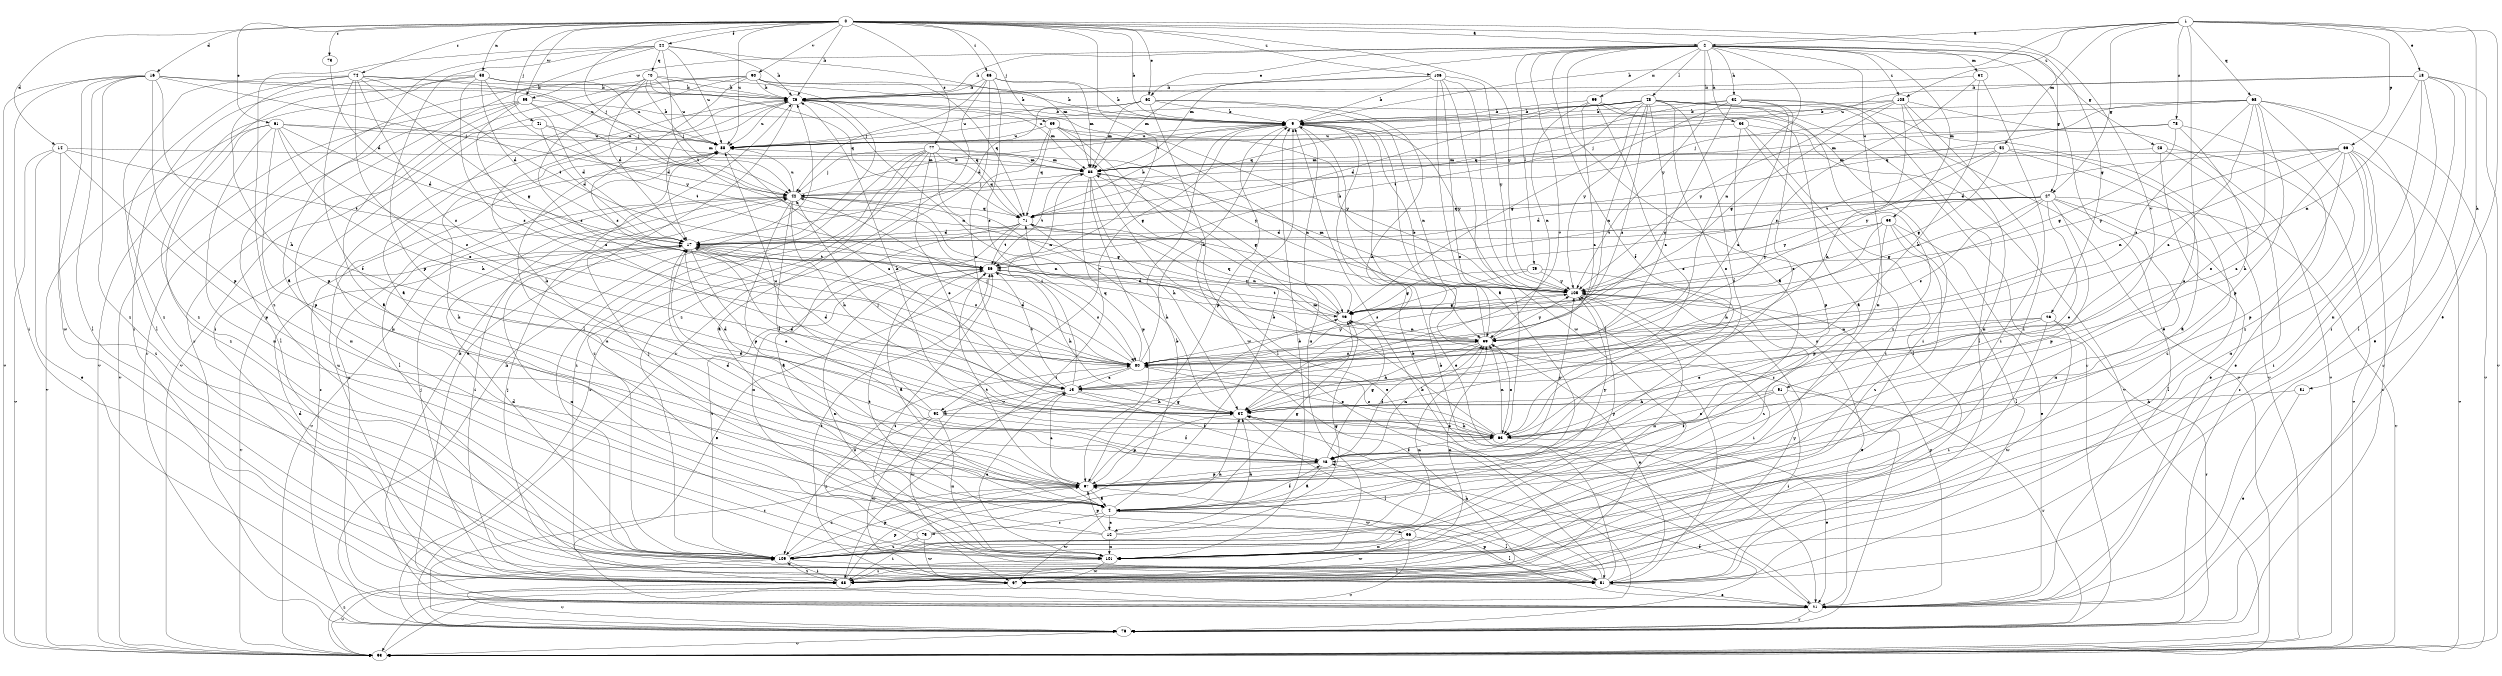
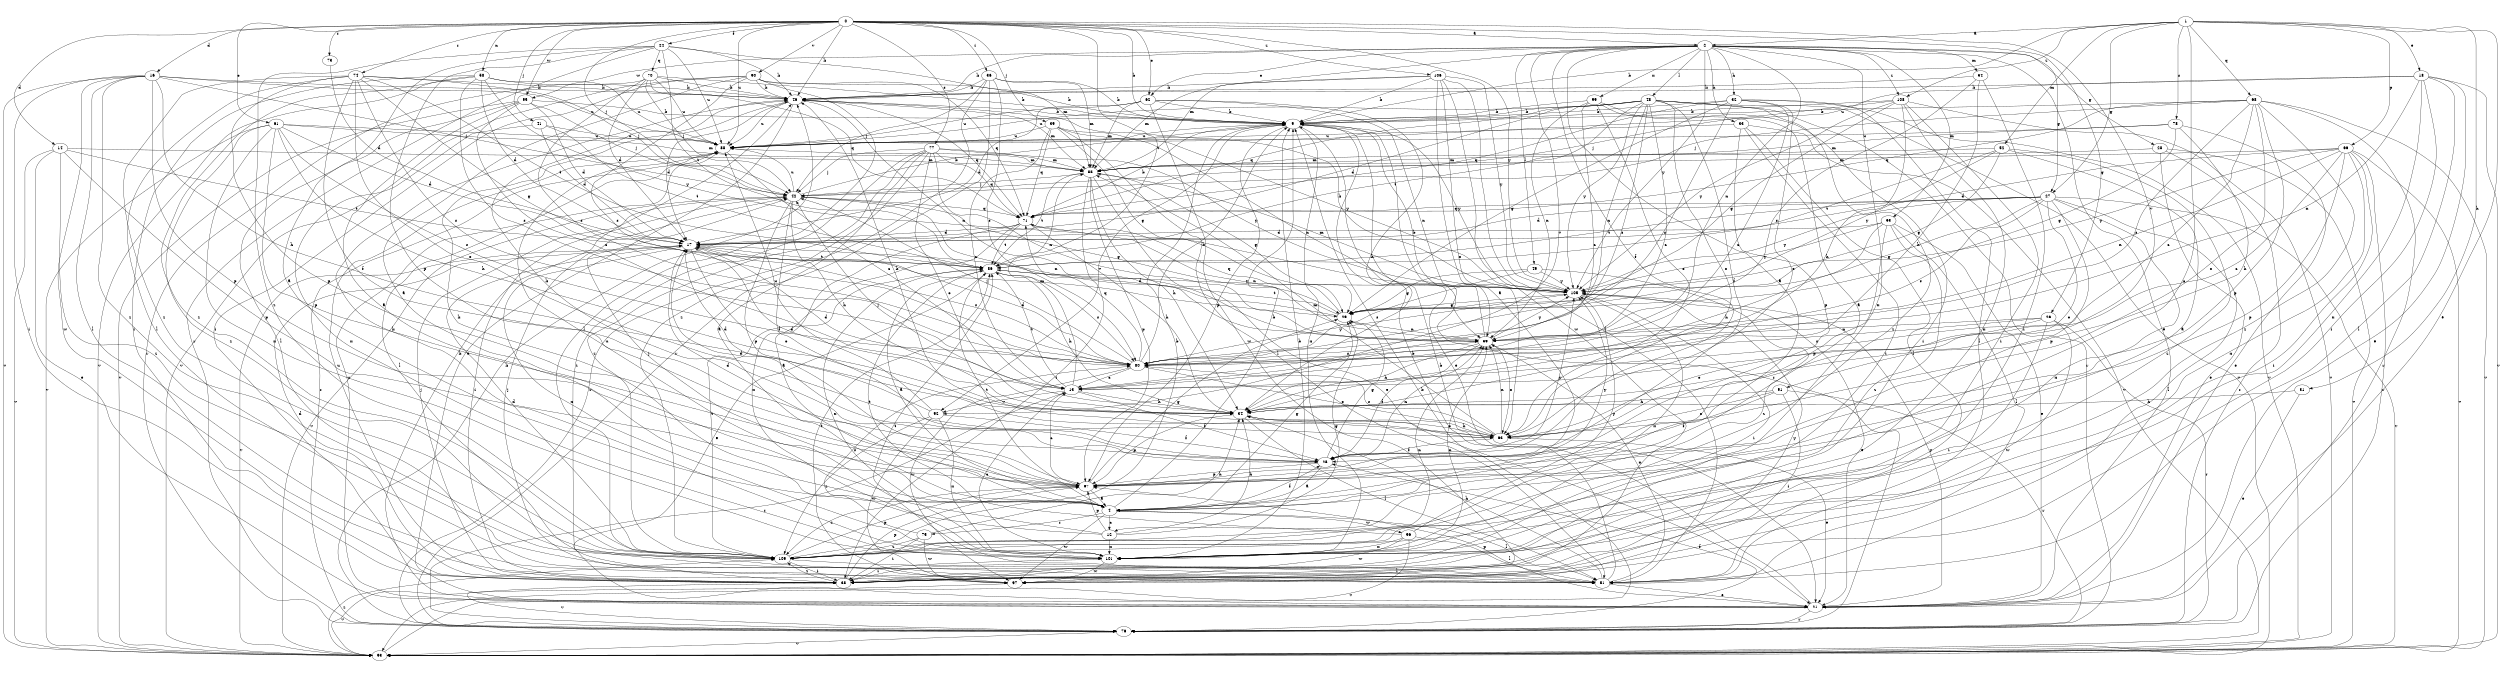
edge "13" -> "55": label "i" -> "m"
